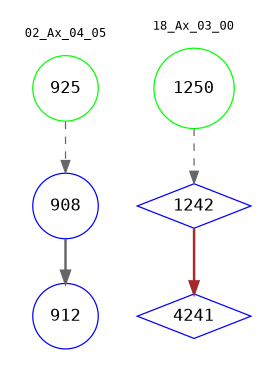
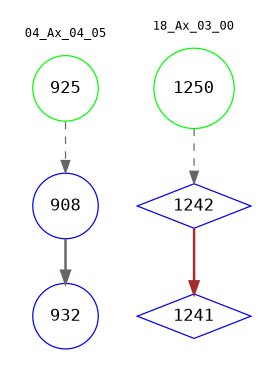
cluster "02_Ax_04_05": label "02_Ax_04_05" -> "04_Ax_04_05"
node "912": label "912" -> "932"
node "4241": label "4241" -> "1241"
